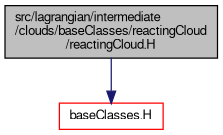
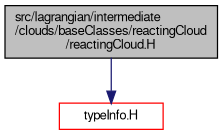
node "baseClasses.H": label "baseClasses.H" -> "typeInfo.H"
